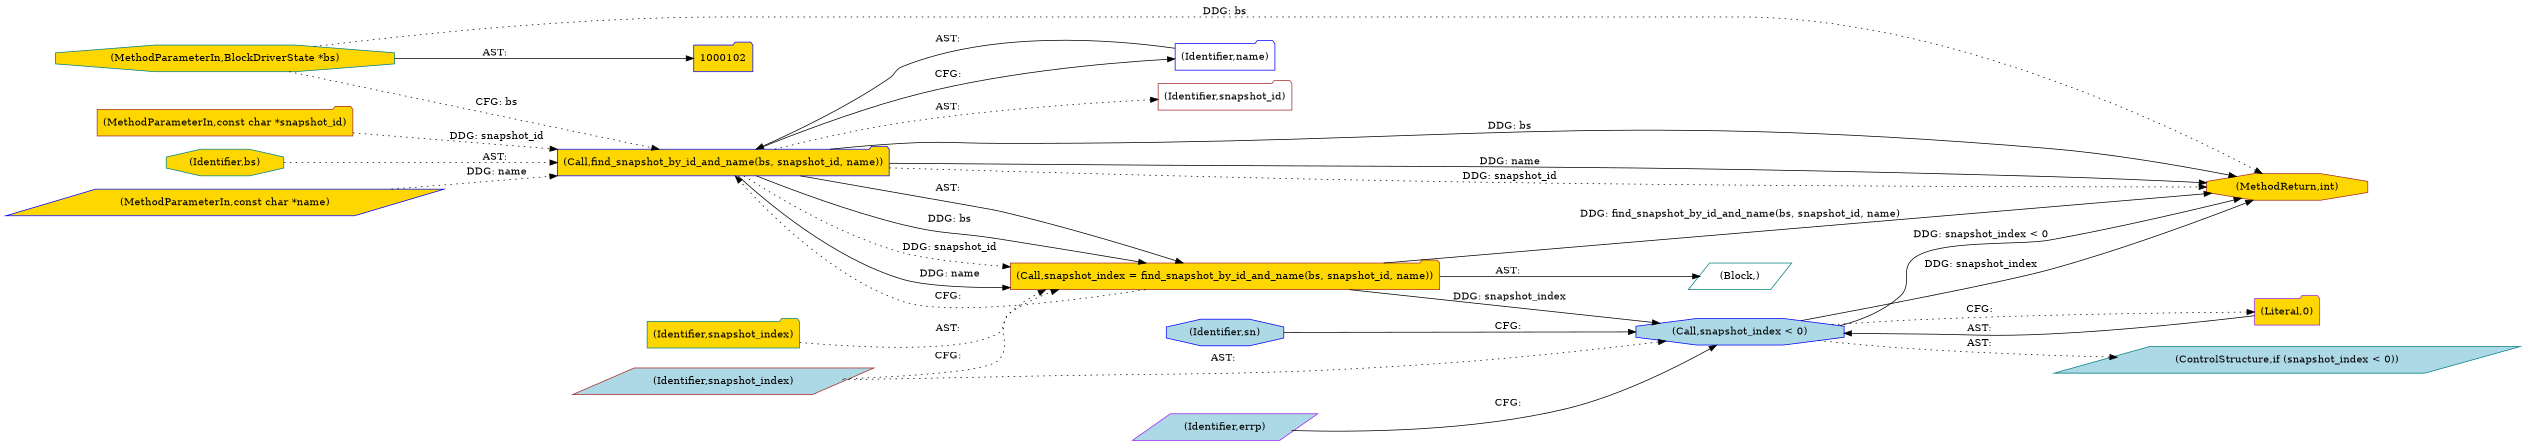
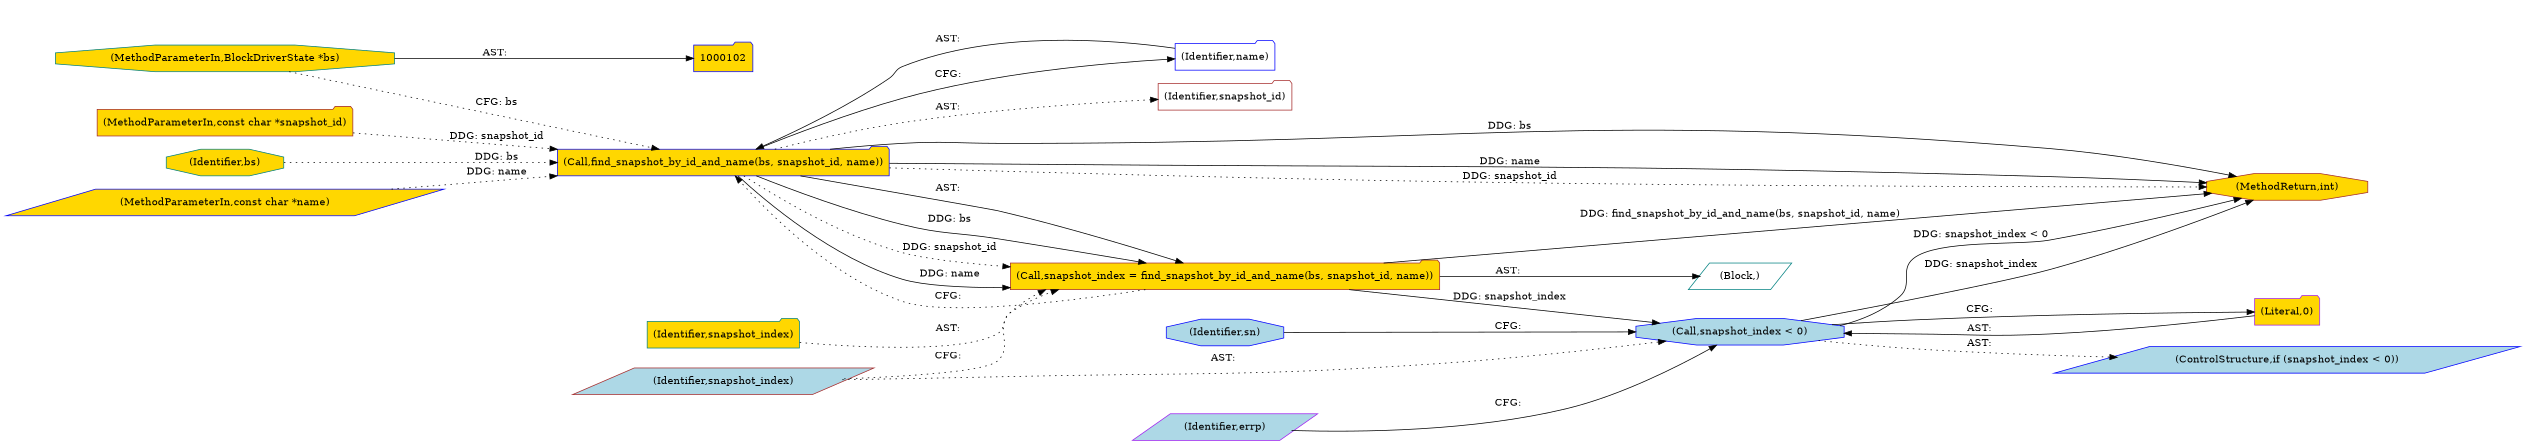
edge "(MethodParameterIn,BlockDriverState *bs)" -> "(MethodReturn,int)": removed, label "DDG: bs"
edge "(Identifier,bs)" -> "(Call,find_snapshot_by_id_and_name(bs, snapshot_id, name))": label "AST: " -> "DDG: bs"
edge "(Call,snapshot_index < 0)" -> "(Literal,0)": style dotted -> solid
node "(ControlStructure,if (snapshot_index < 0))": color teal -> blue
